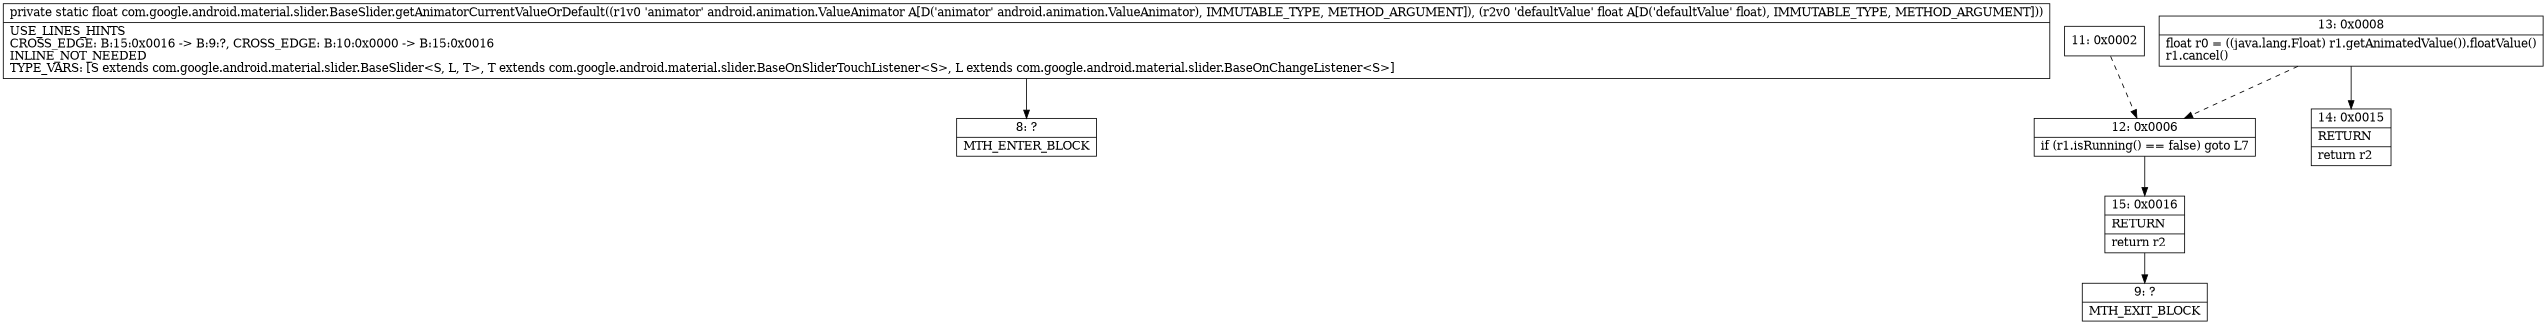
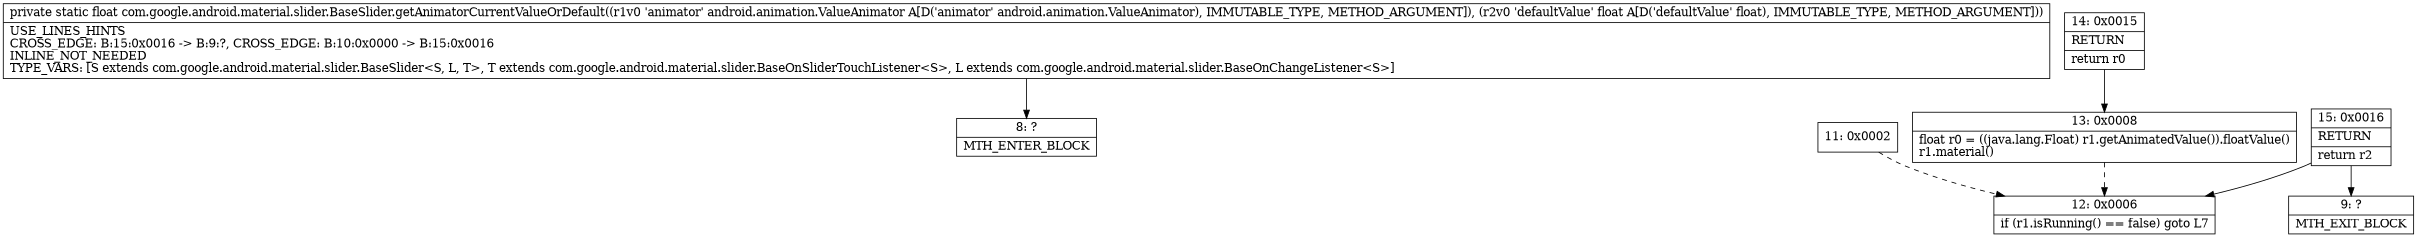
node "13: 0x0008": text "r1.cancel()" -> "r1.material()"
edge "13: 0x0008" -> "14: 0x0015": reversed
node "14: 0x0015": text "return r2" -> "return r0"
edge "12: 0x0006" -> "15: 0x0016": reversed
